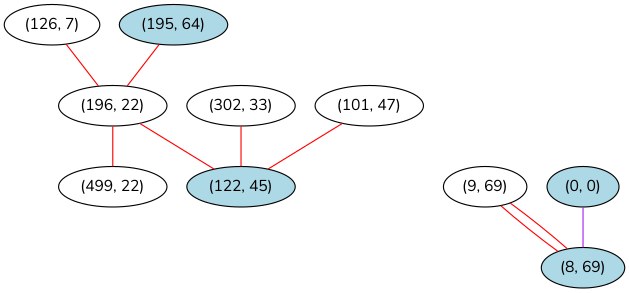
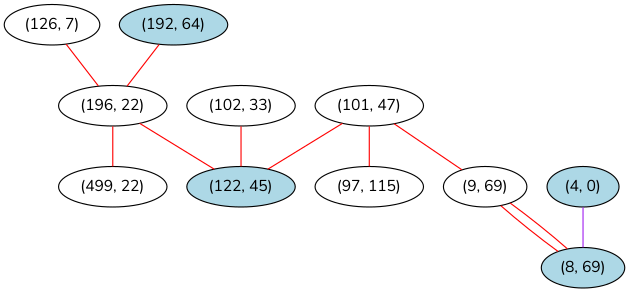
node "(195, 64)": label "(195, 64)" -> "(192, 64)"
node "(302, 33)": label "(302, 33)" -> "(102, 33)"
edge "(101, 47)" -- "(9, 69)": added
node "(97, 115)": added
node "(0, 0)": label "(0, 0)" -> "(4, 0)"
